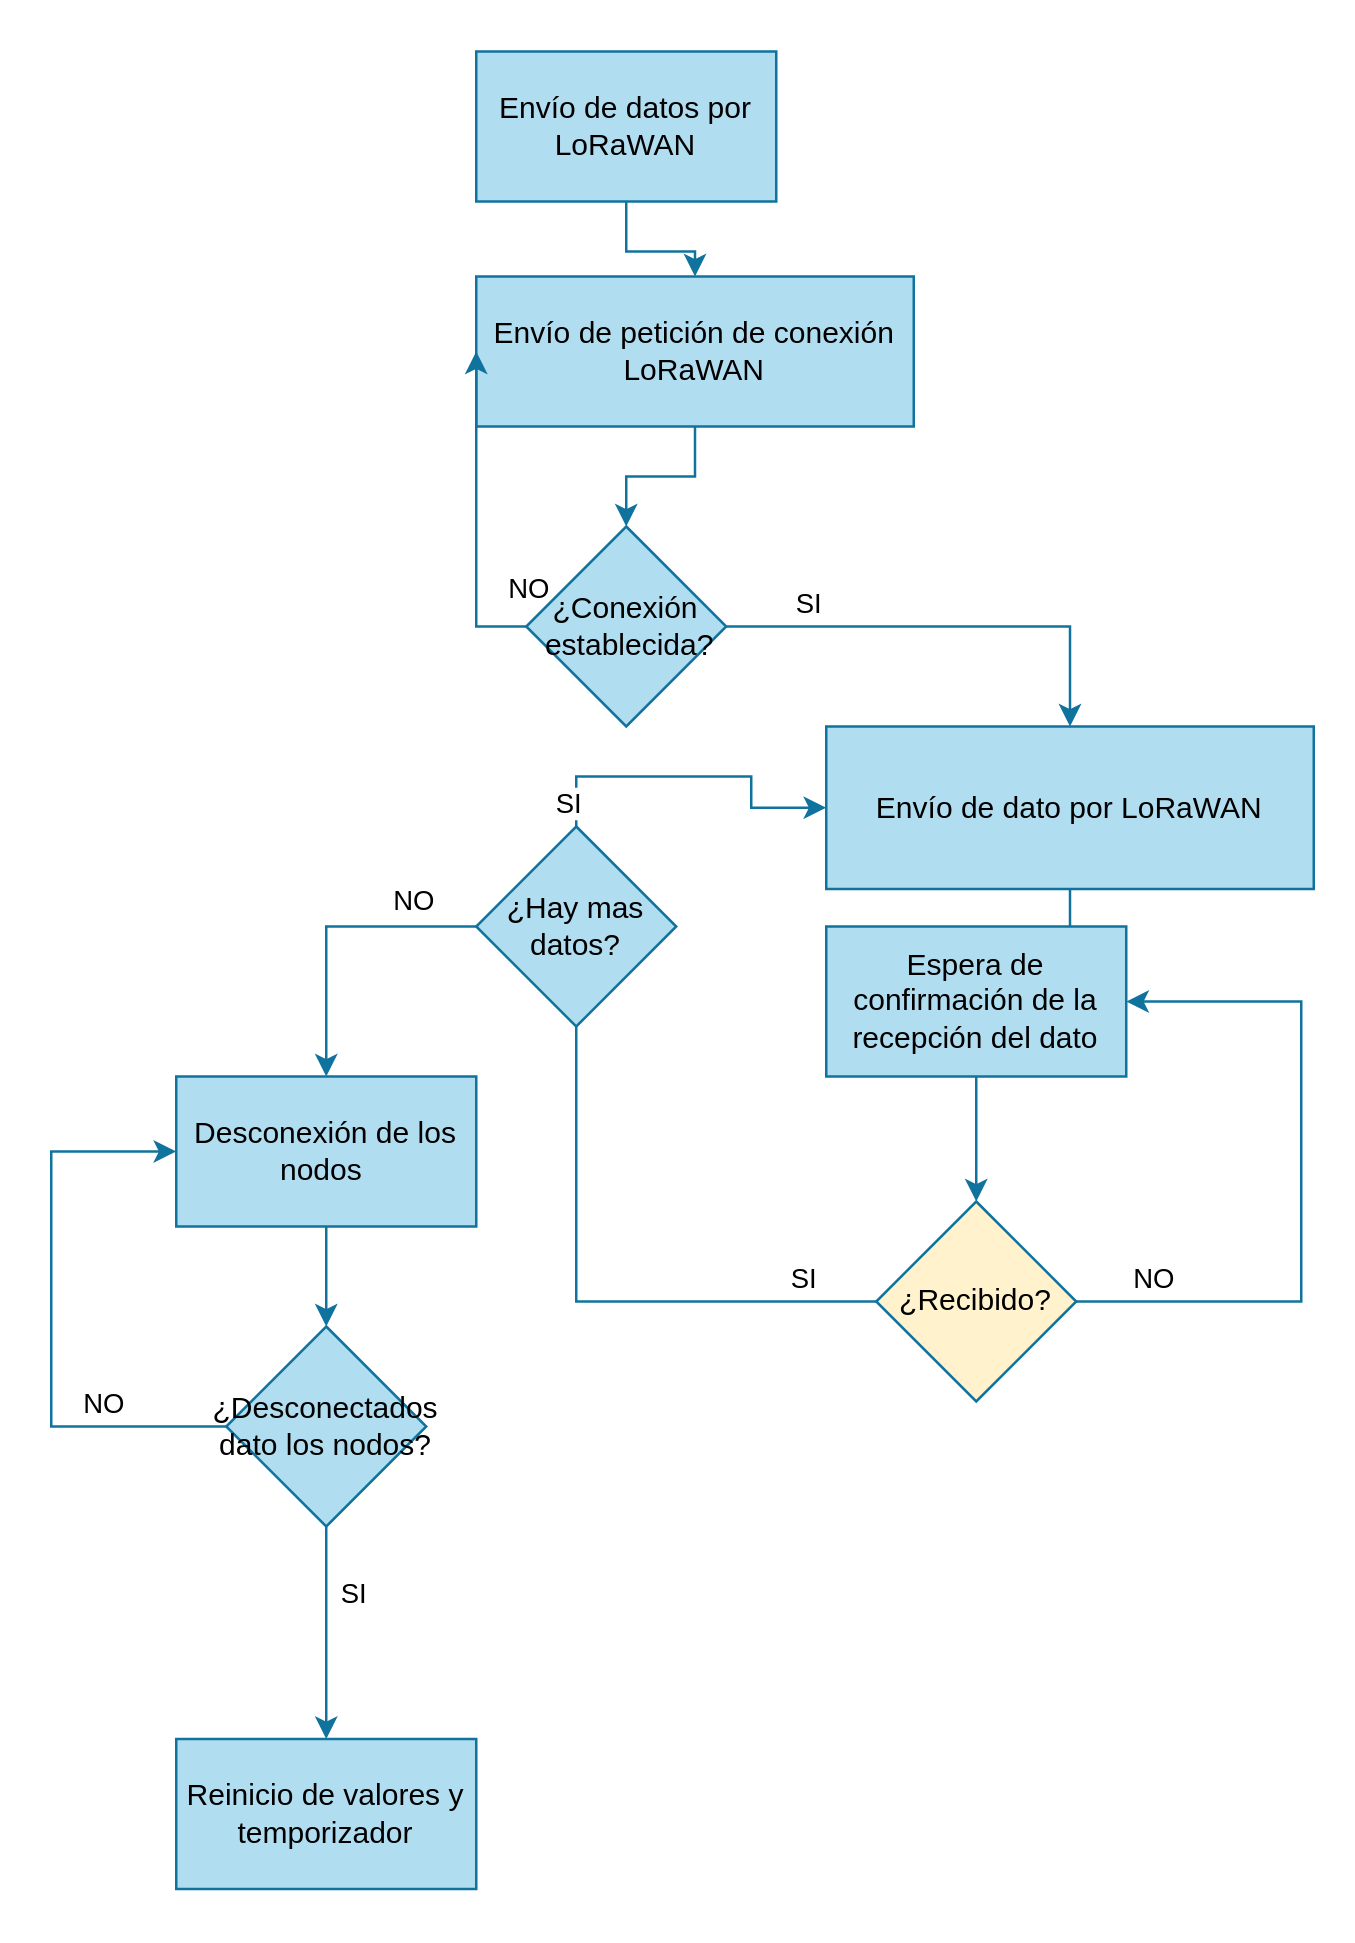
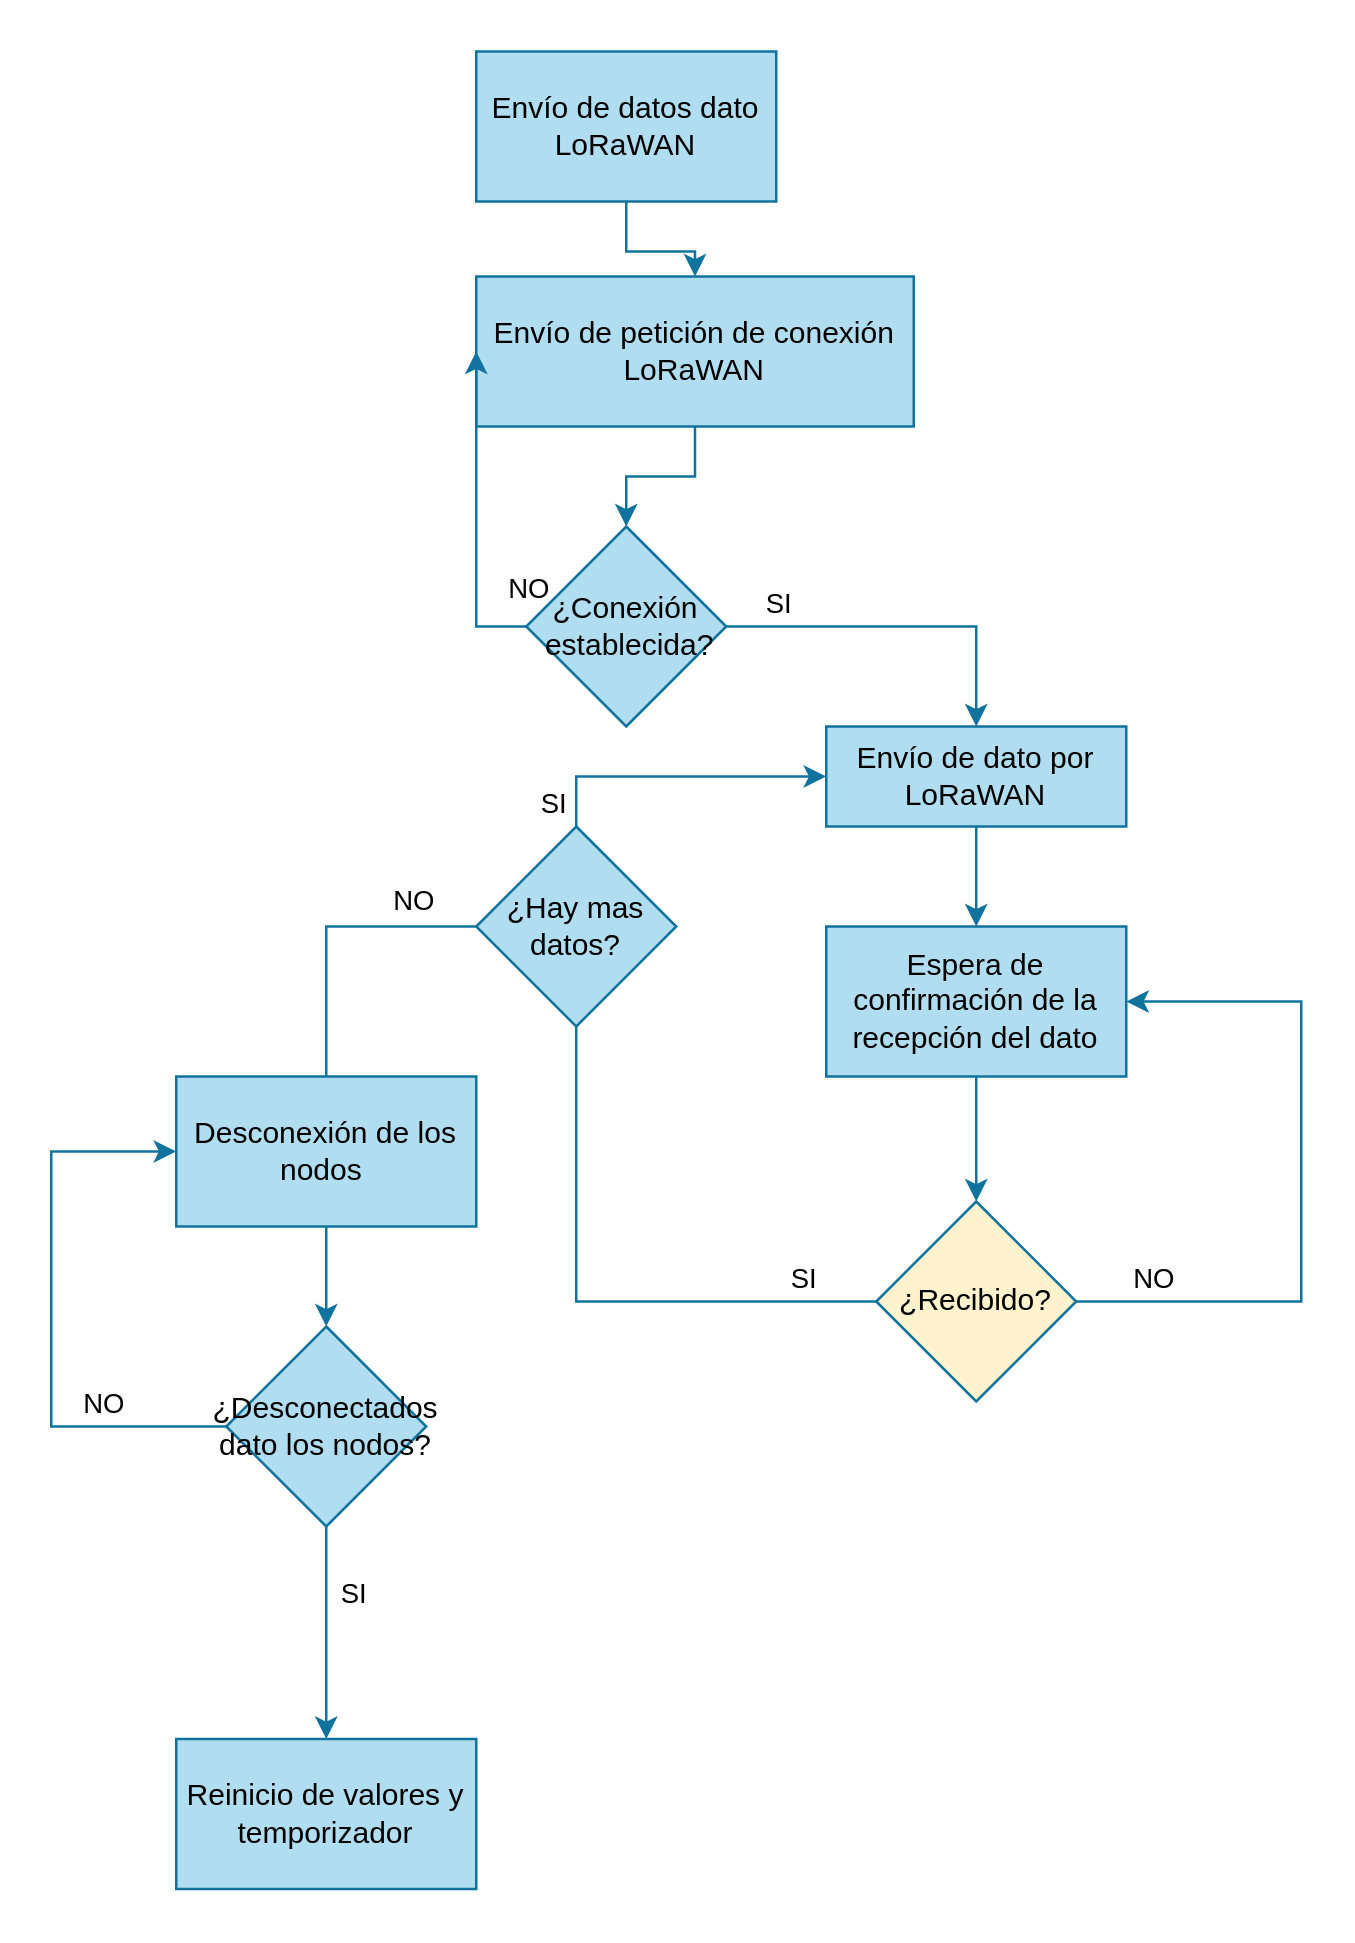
node "Envío de datos por LoRaWAN": label "Envío de datos por LoRaWAN" -> "Envío de datos dato LoRaWAN"
node "Envío de dato por LoRaWAN": size 488x163 -> 300x100
edge "¿Hay mas datos?" -> "Desconexión de los nodos": arrowhead classic -> none
